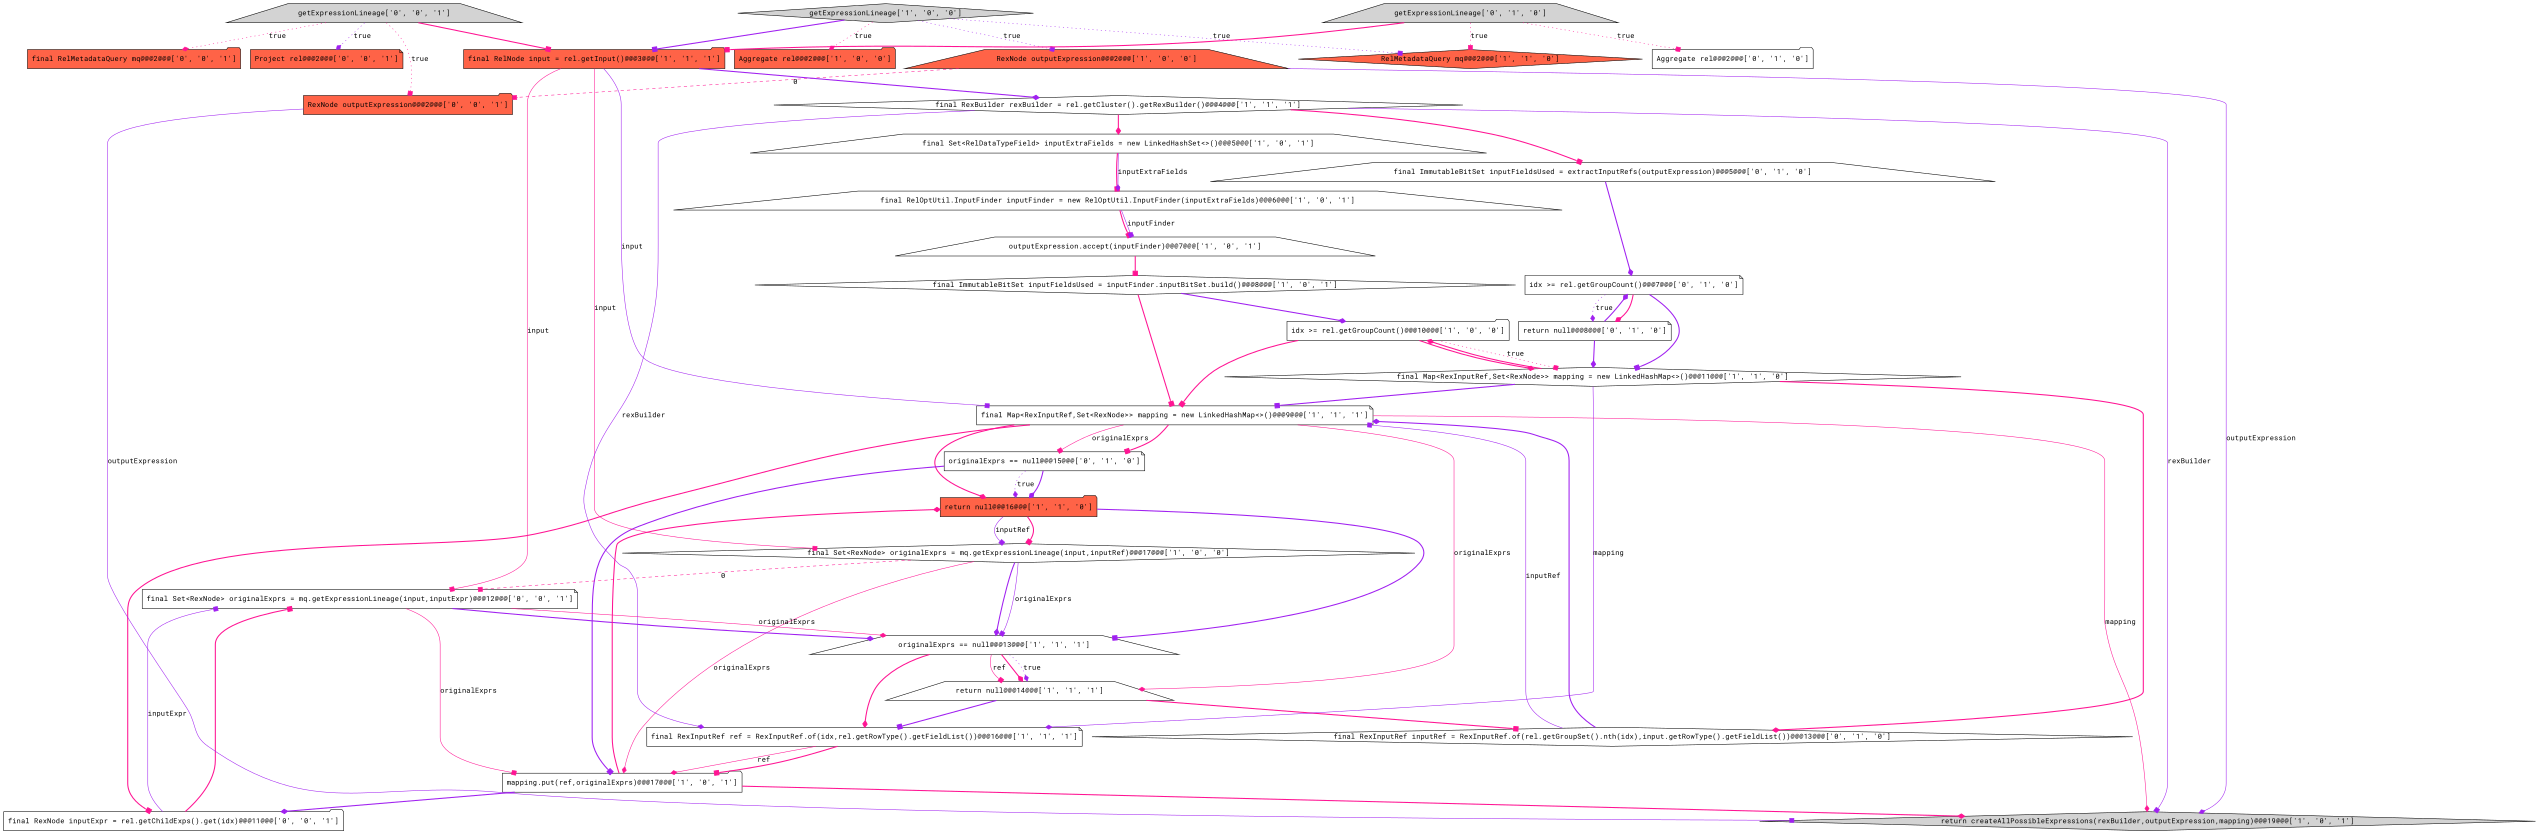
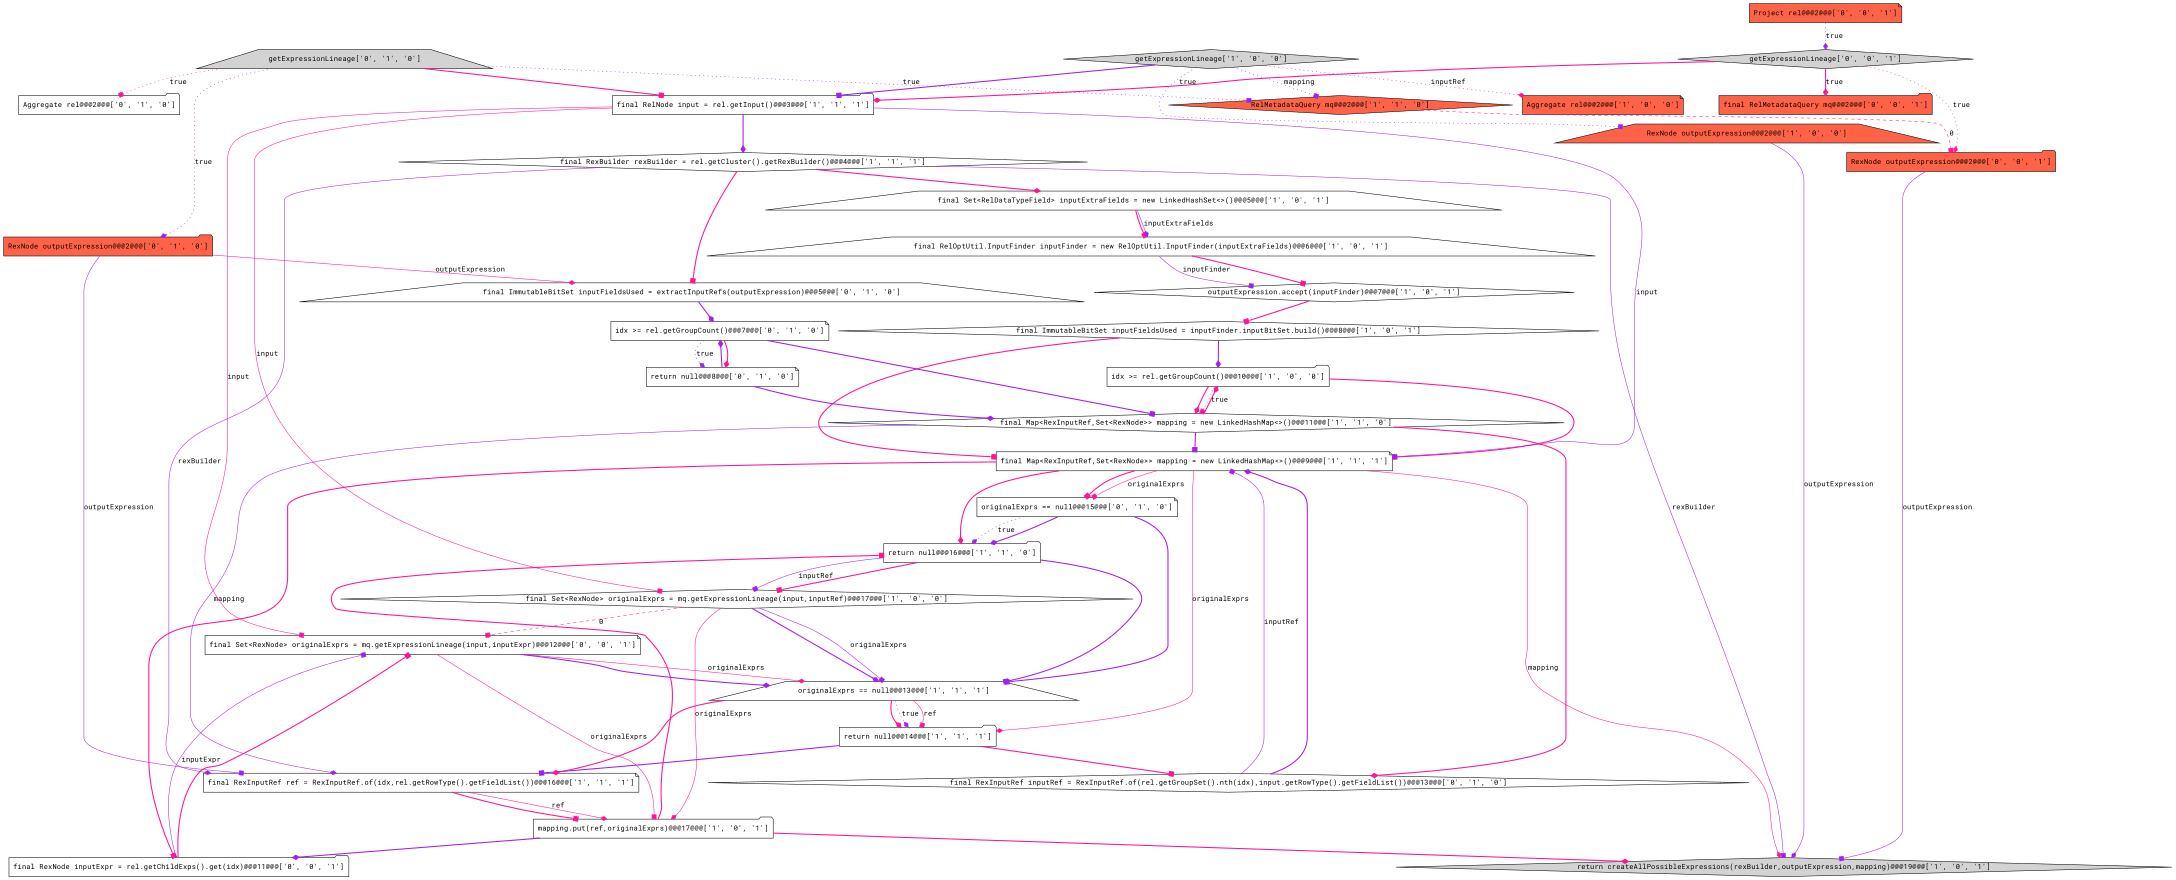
node "getExpressionLineage['0', '0', '1']": shape trapezium -> diamond
edge "getExpressionLineage['0', '0', '1']" -> "Project rel@@@2@@@['0', '0', '1']": reversed
edge "getExpressionLineage['0', '1', '0']" -> "RelMetadataQuery mq@@@2@@@['1', '1', '0']": color deeppink -> purple
edge "getExpressionLineage['0', '0', '1']" -> "final RelMetadataQuery mq@@@2@@@['0', '0', '1']": style dotted -> bold
edge "getExpressionLineage['0', '0', '1']" -> "final RelNode input = rel.getInput()@@@3@@@['1', '1', '1']": arrowhead box -> diamond
edge "getExpressionLineage['1', '0', '0']" -> "Aggregate rel@@@2@@@['1', '0', '0']": label "true" -> "inputRef"
edge "getExpressionLineage['1', '0', '0']" -> "RelMetadataQuery mq@@@2@@@['1', '1', '0']": label "true" -> "mapping"
edge "getExpressionLineage['0', '0', '1']" -> "RexNode outputExpression@@@2@@@['0', '0', '1']": arrowhead box -> diamond
node "final RelNode input = rel.getInput()@@@3@@@['1', '1', '1']": fillcolor tomato -> white
node "Aggregate rel@@@2@@@['1', '0', '0']": shape folder -> note
edge "RexNode outputExpression@@@2@@@['1', '0', '0']" -> "RexNode outputExpression@@@2@@@['0', '0', '1']": now "RelMetadataQuery mq@@@2@@@['1', '1', '0']" -> "RexNode outputExpression@@@2@@@['0', '0', '1']"
node "RexNode outputExpression@@@2@@@['0', '1', '0']": added
node "outputExpression.accept(inputFinder)@@@7@@@['1', '0', '1']": shape trapezium -> diamond
node "return null@@@16@@@['1', '1', '0']": fillcolor tomato -> white
edge "originalExprs == null@@@15@@@['0', '1', '0']" -> "mapping.put(ref,originalExprs)@@@17@@@['1', '0', '1']": now "originalExprs == null@@@15@@@['0', '1', '0']" -> "originalExprs == null@@@13@@@['1', '1', '1']"
edge "mapping.put(ref,originalExprs)@@@17@@@['1', '0', '1']" -> "return null@@@16@@@['1', '1', '0']": arrowhead diamond -> box
node "return null@@@14@@@['1', '1', '1']": shape trapezium -> folder
